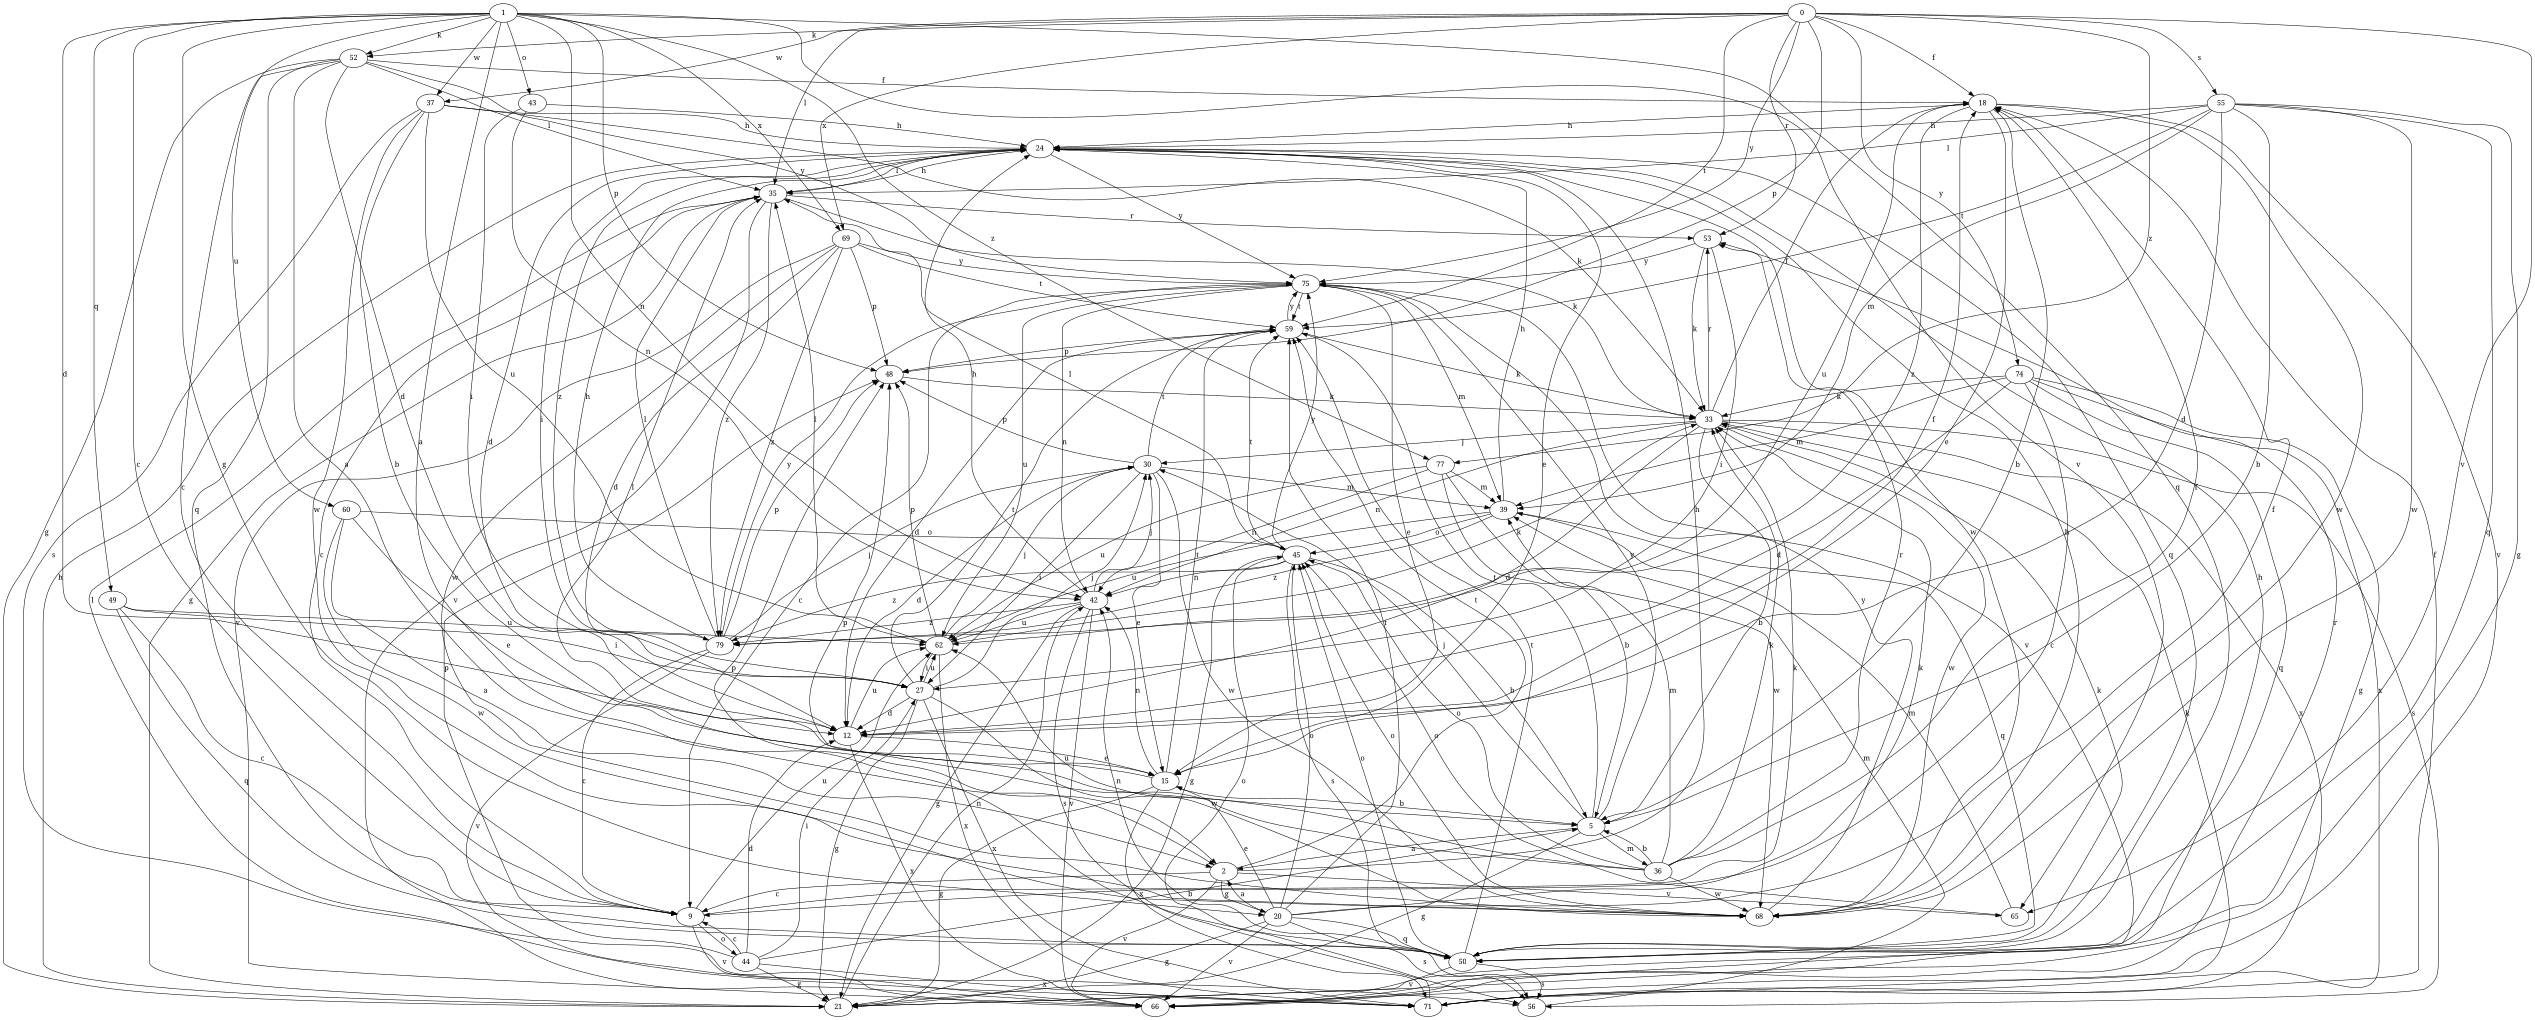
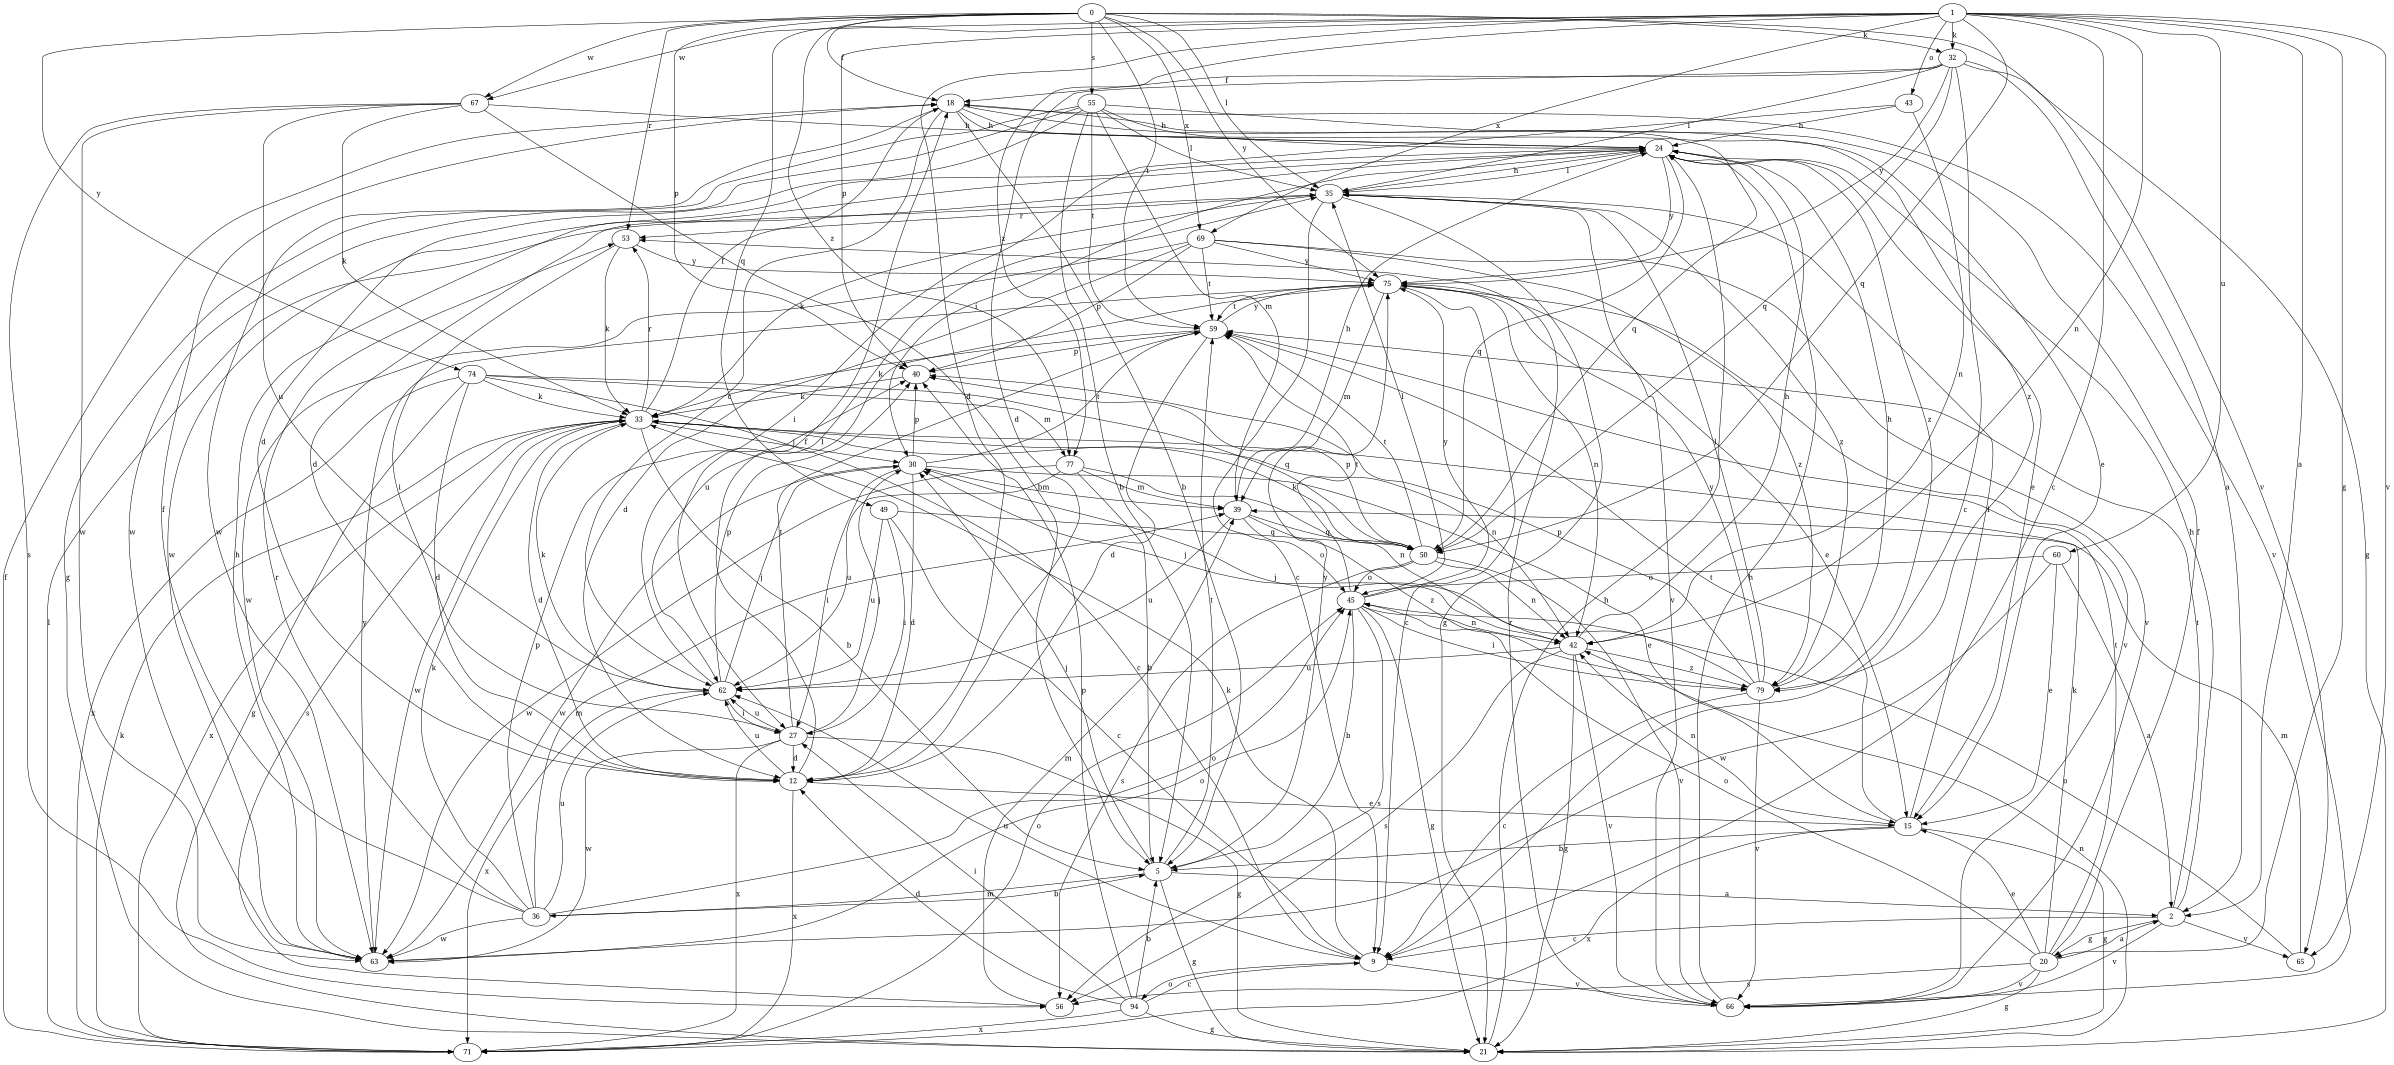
node "52": label "52" -> "32"
node "37": label "37" -> "67"
edge "24" -> "27": now "24" -> "30"
node "48": label "48" -> "40"
edge "18" -> "62": label "u" -> "c"
edge "74" -> "39": now "74" -> "77"
edge "45" -> "79": label "z" -> "i"
node "68": label "68" -> "63"
edge "20" -> "50": removed, label "q"
node "44": label "44" -> "94"
